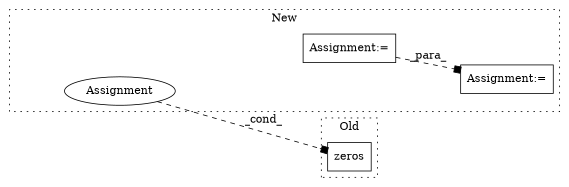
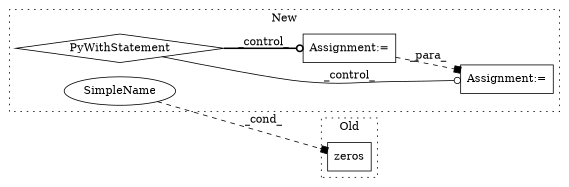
node "PyWithStatement": added
node "Assignment": label "Assignment" -> "SimpleName"
